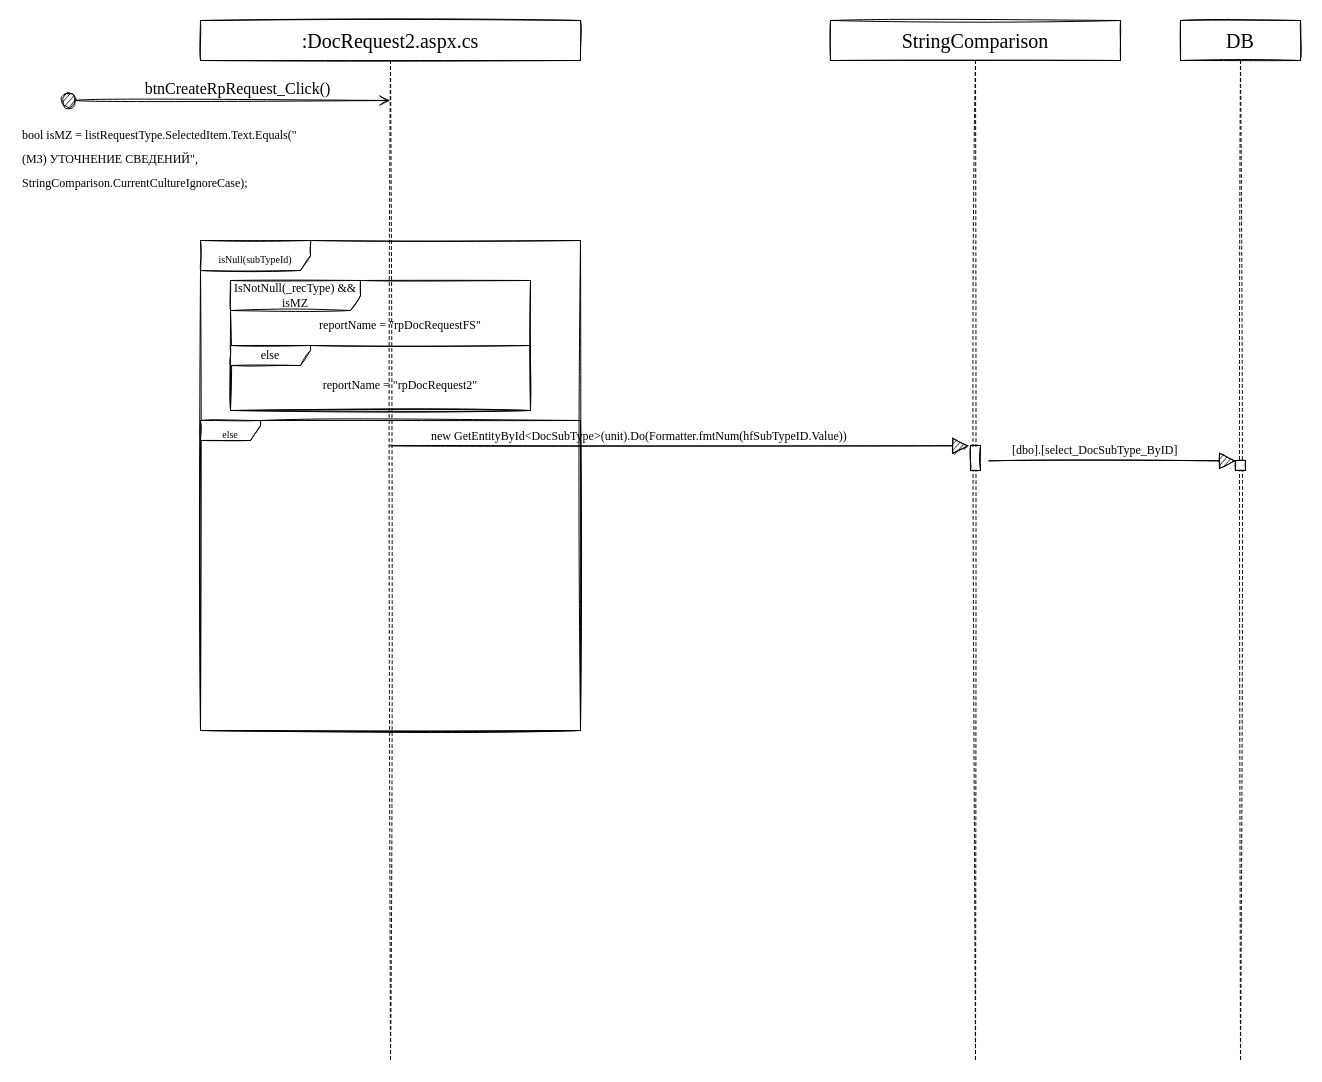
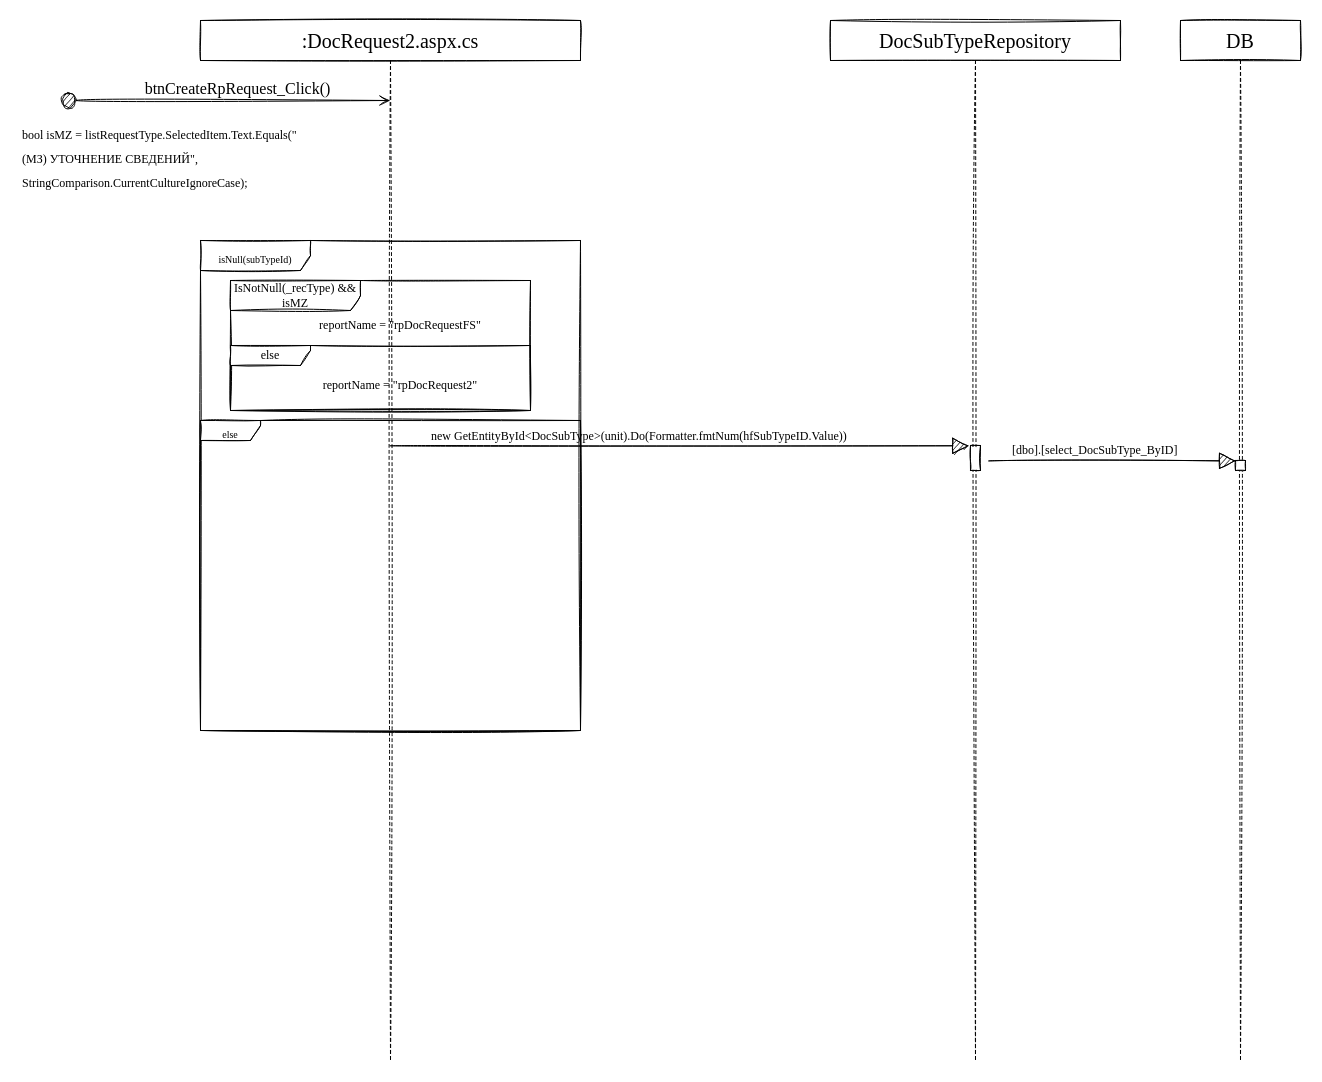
node "StringComparison": label "StringComparison" -> "DocSubTypeRepository"
